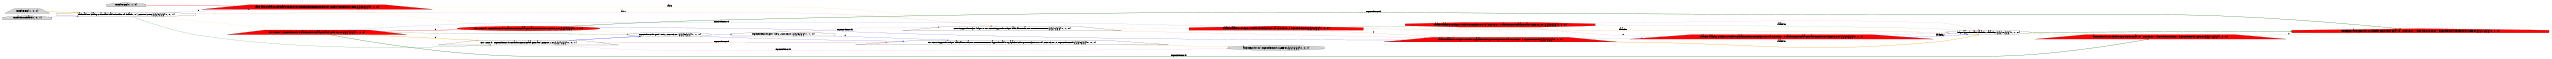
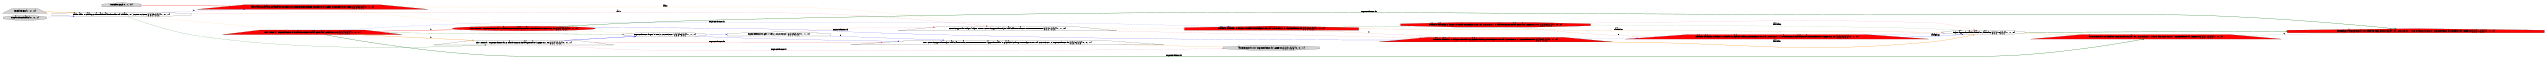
node "testPartitionedTable['0', '0', '1']": shape house -> octagon
